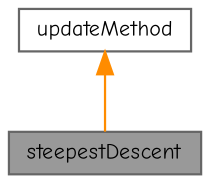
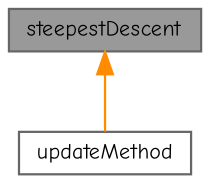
edge "steepestDescent" -> "updateMethod": reversed
